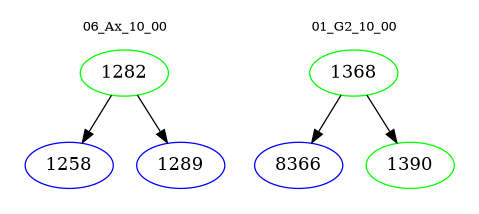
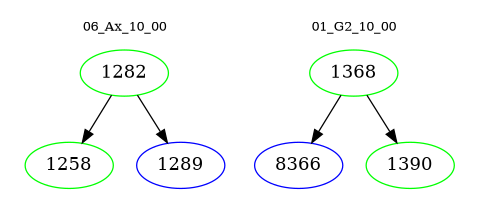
node "1258": color blue -> green
